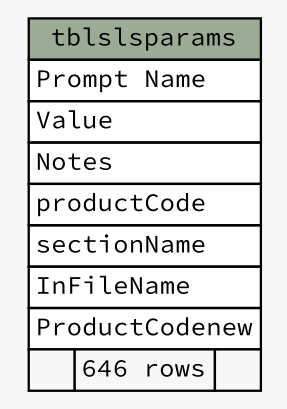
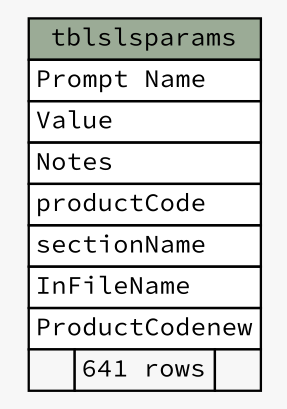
node "tblslsparams": text "646 rows" -> "641 rows"
